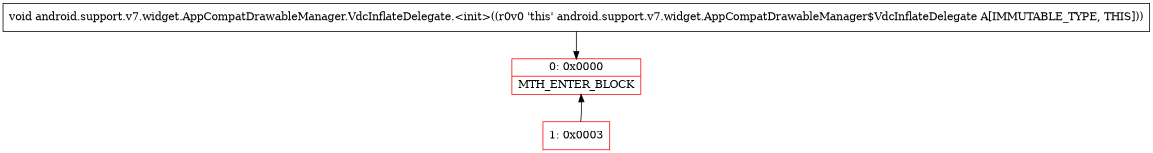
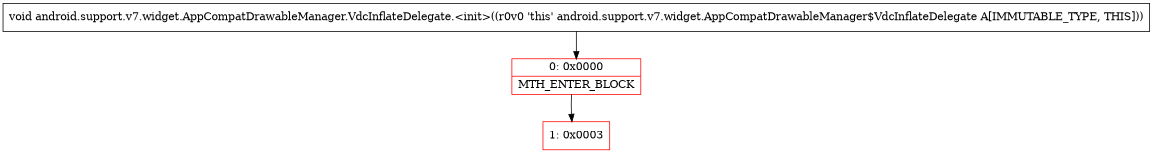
edge "1: 0x0003" -> "0: 0x0000": reversed
